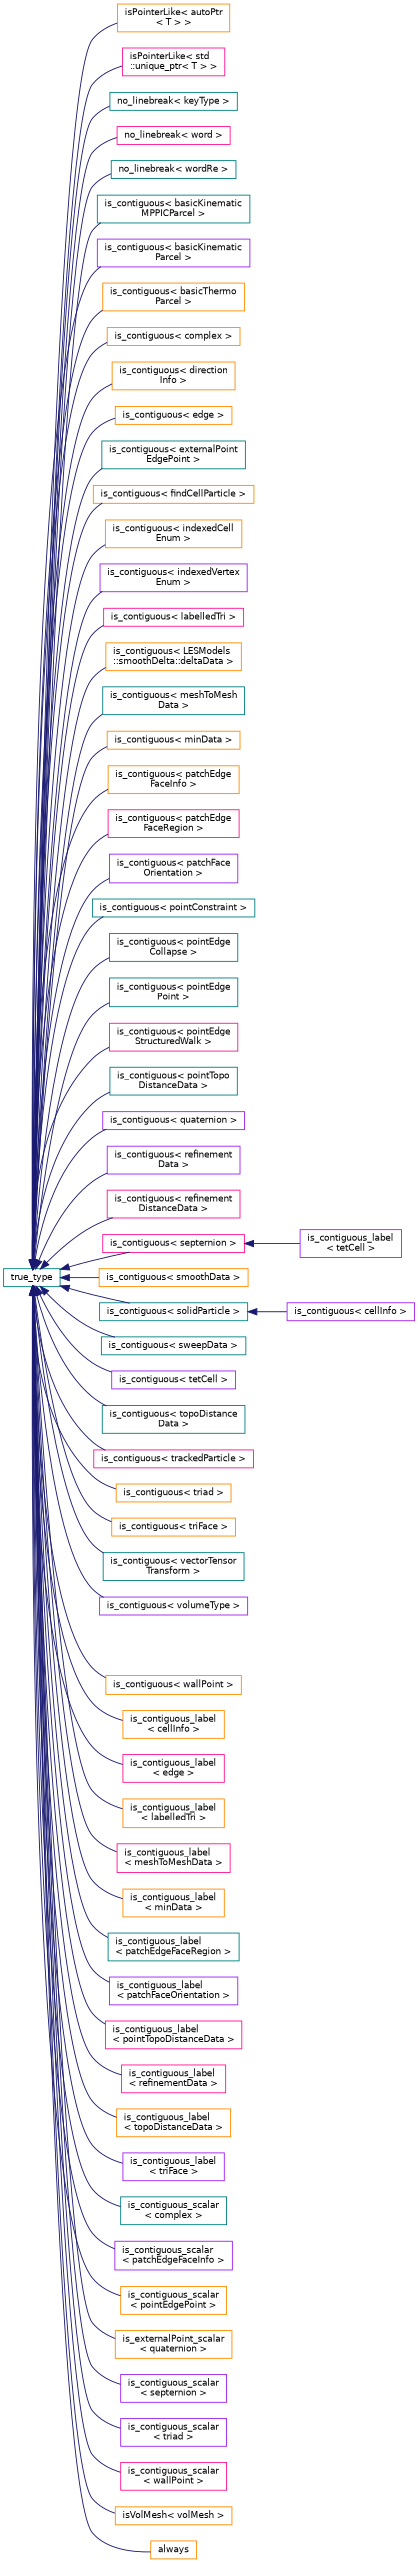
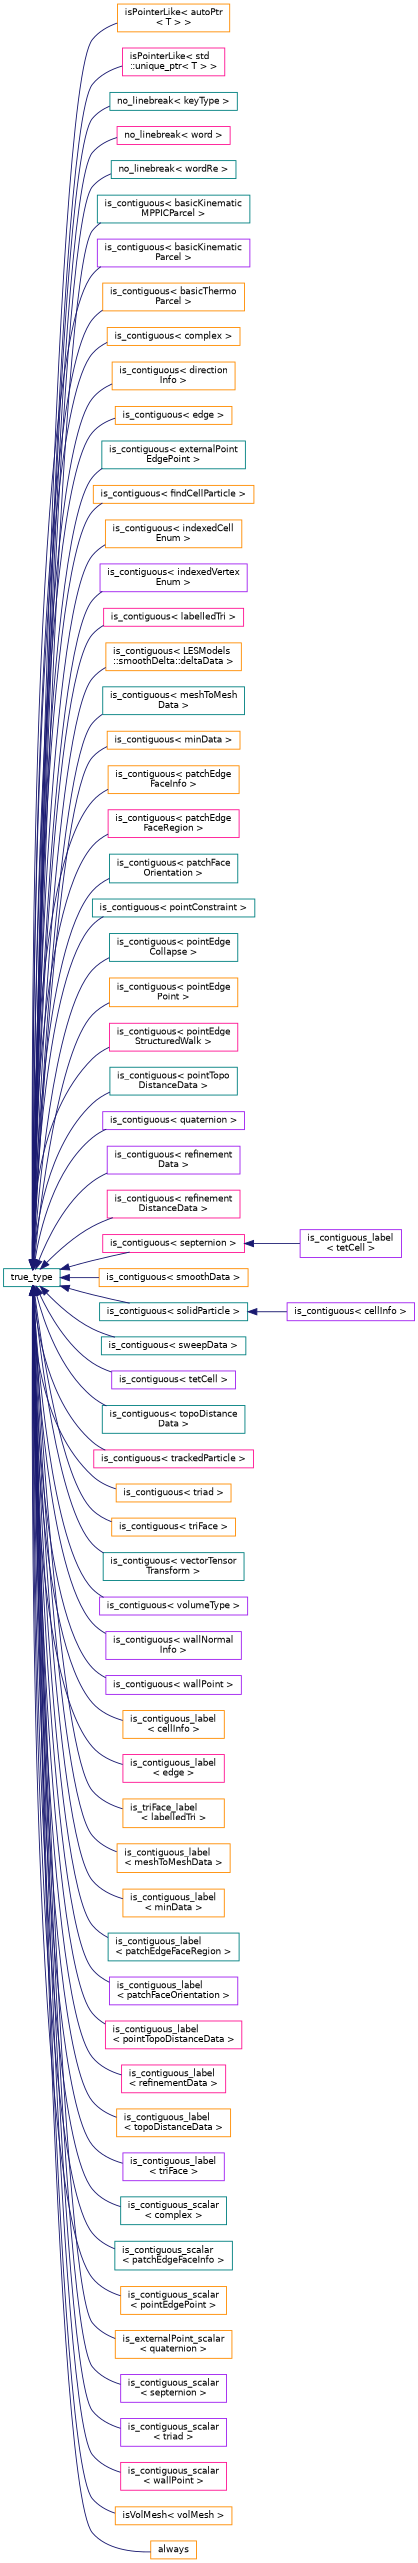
node "is_contiguous< patchFace Orientation >": color purple -> teal
node "is_contiguous< pointEdge Point >": color teal -> darkorange
node "is_contiguous< wallNormal Info >": added
node "is_contiguous< wallPoint >": color darkorange -> purple
node "is_contiguous_label < labelledTri >": label "is_contiguous_label < labelledTri >" -> "is_triFace_label < labelledTri >"
node "is_contiguous_label < meshToMeshData >": color deeppink -> darkorange
node "is_contiguous_scalar < patchEdgeFaceInfo >": color purple -> teal
